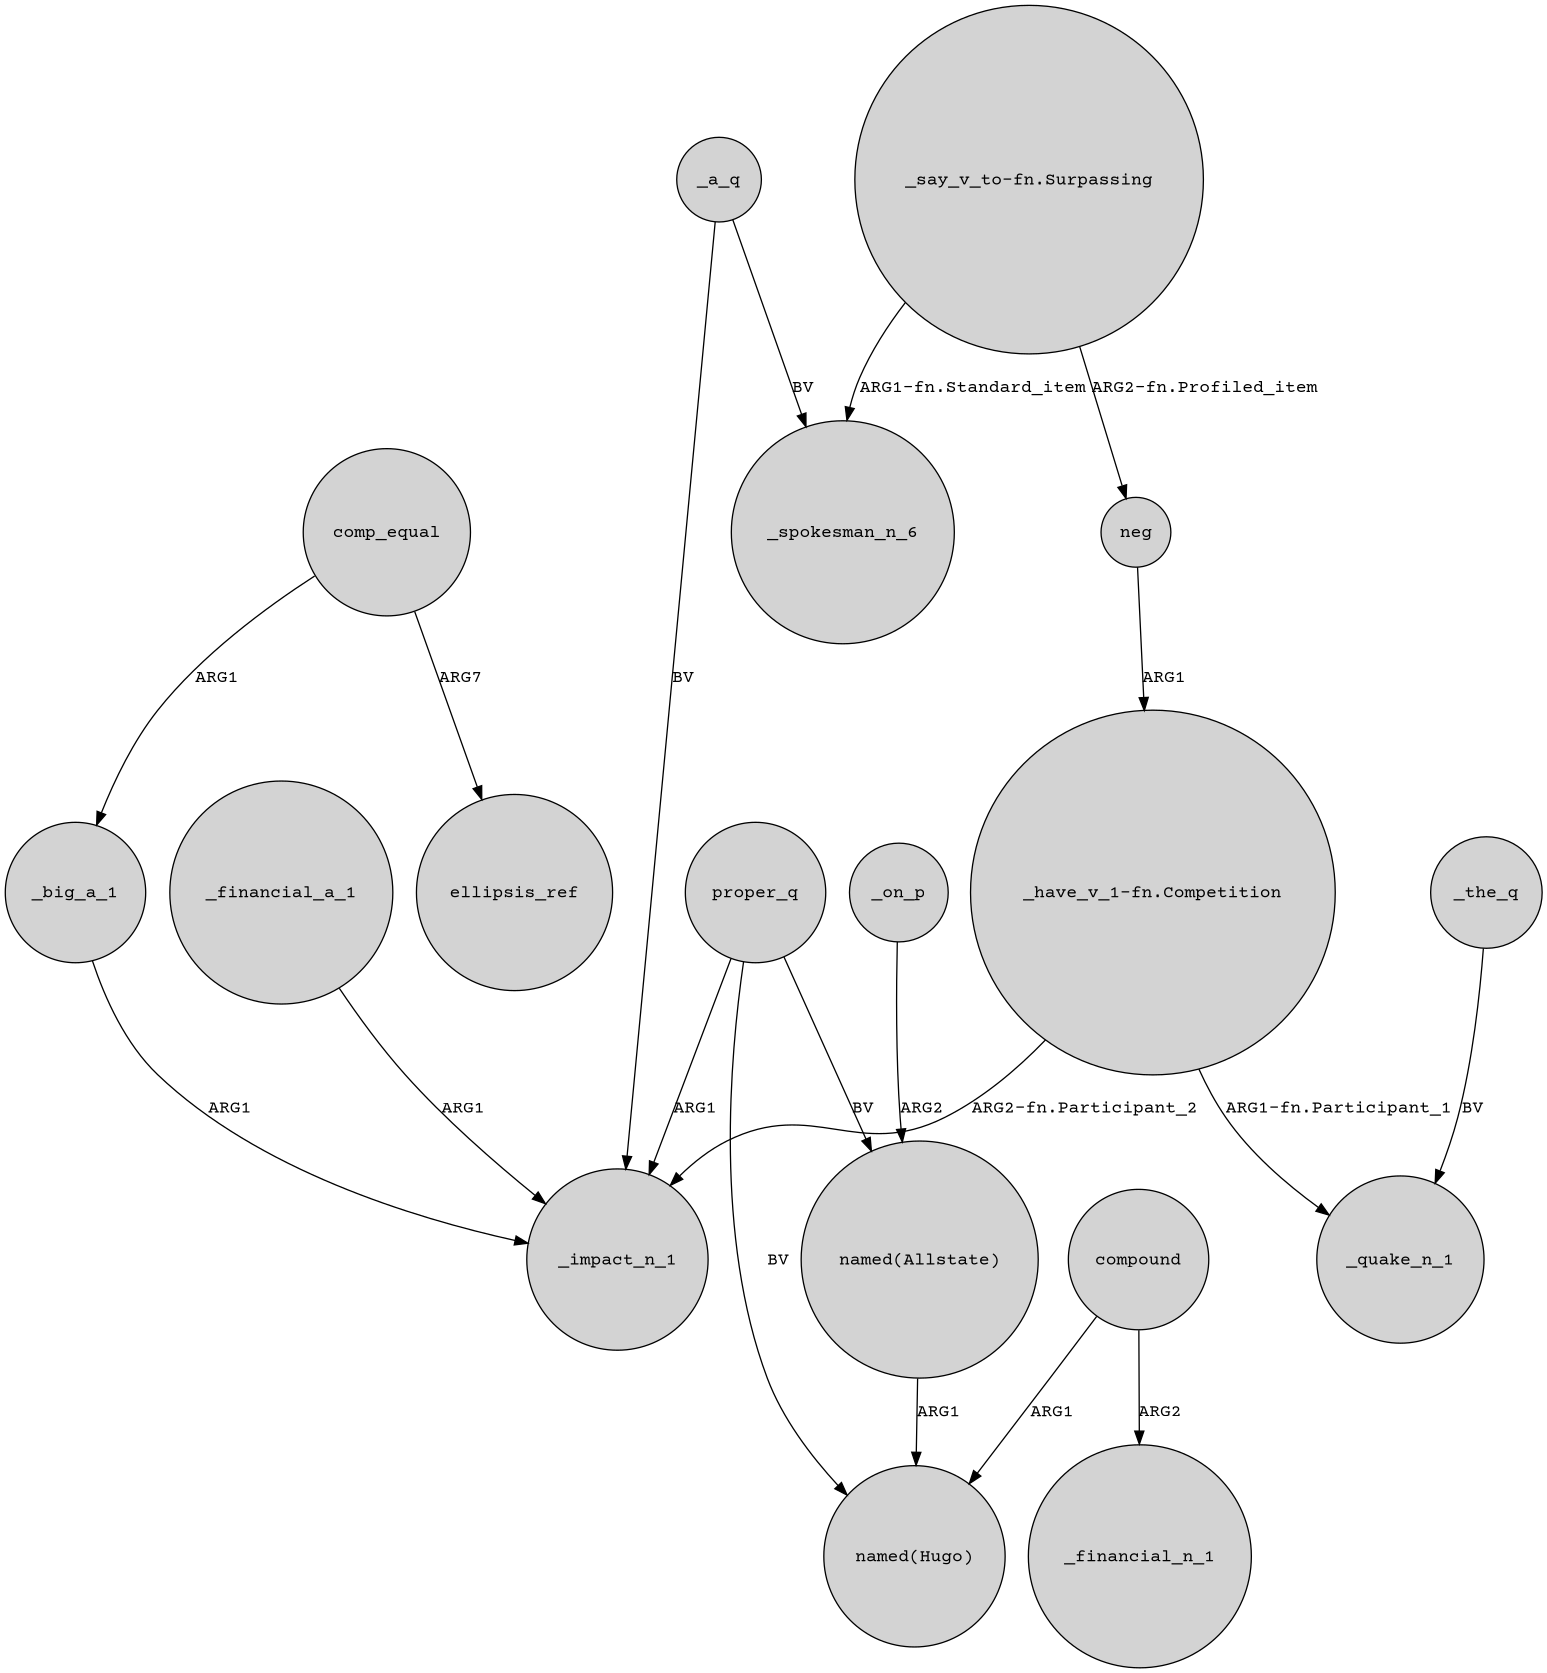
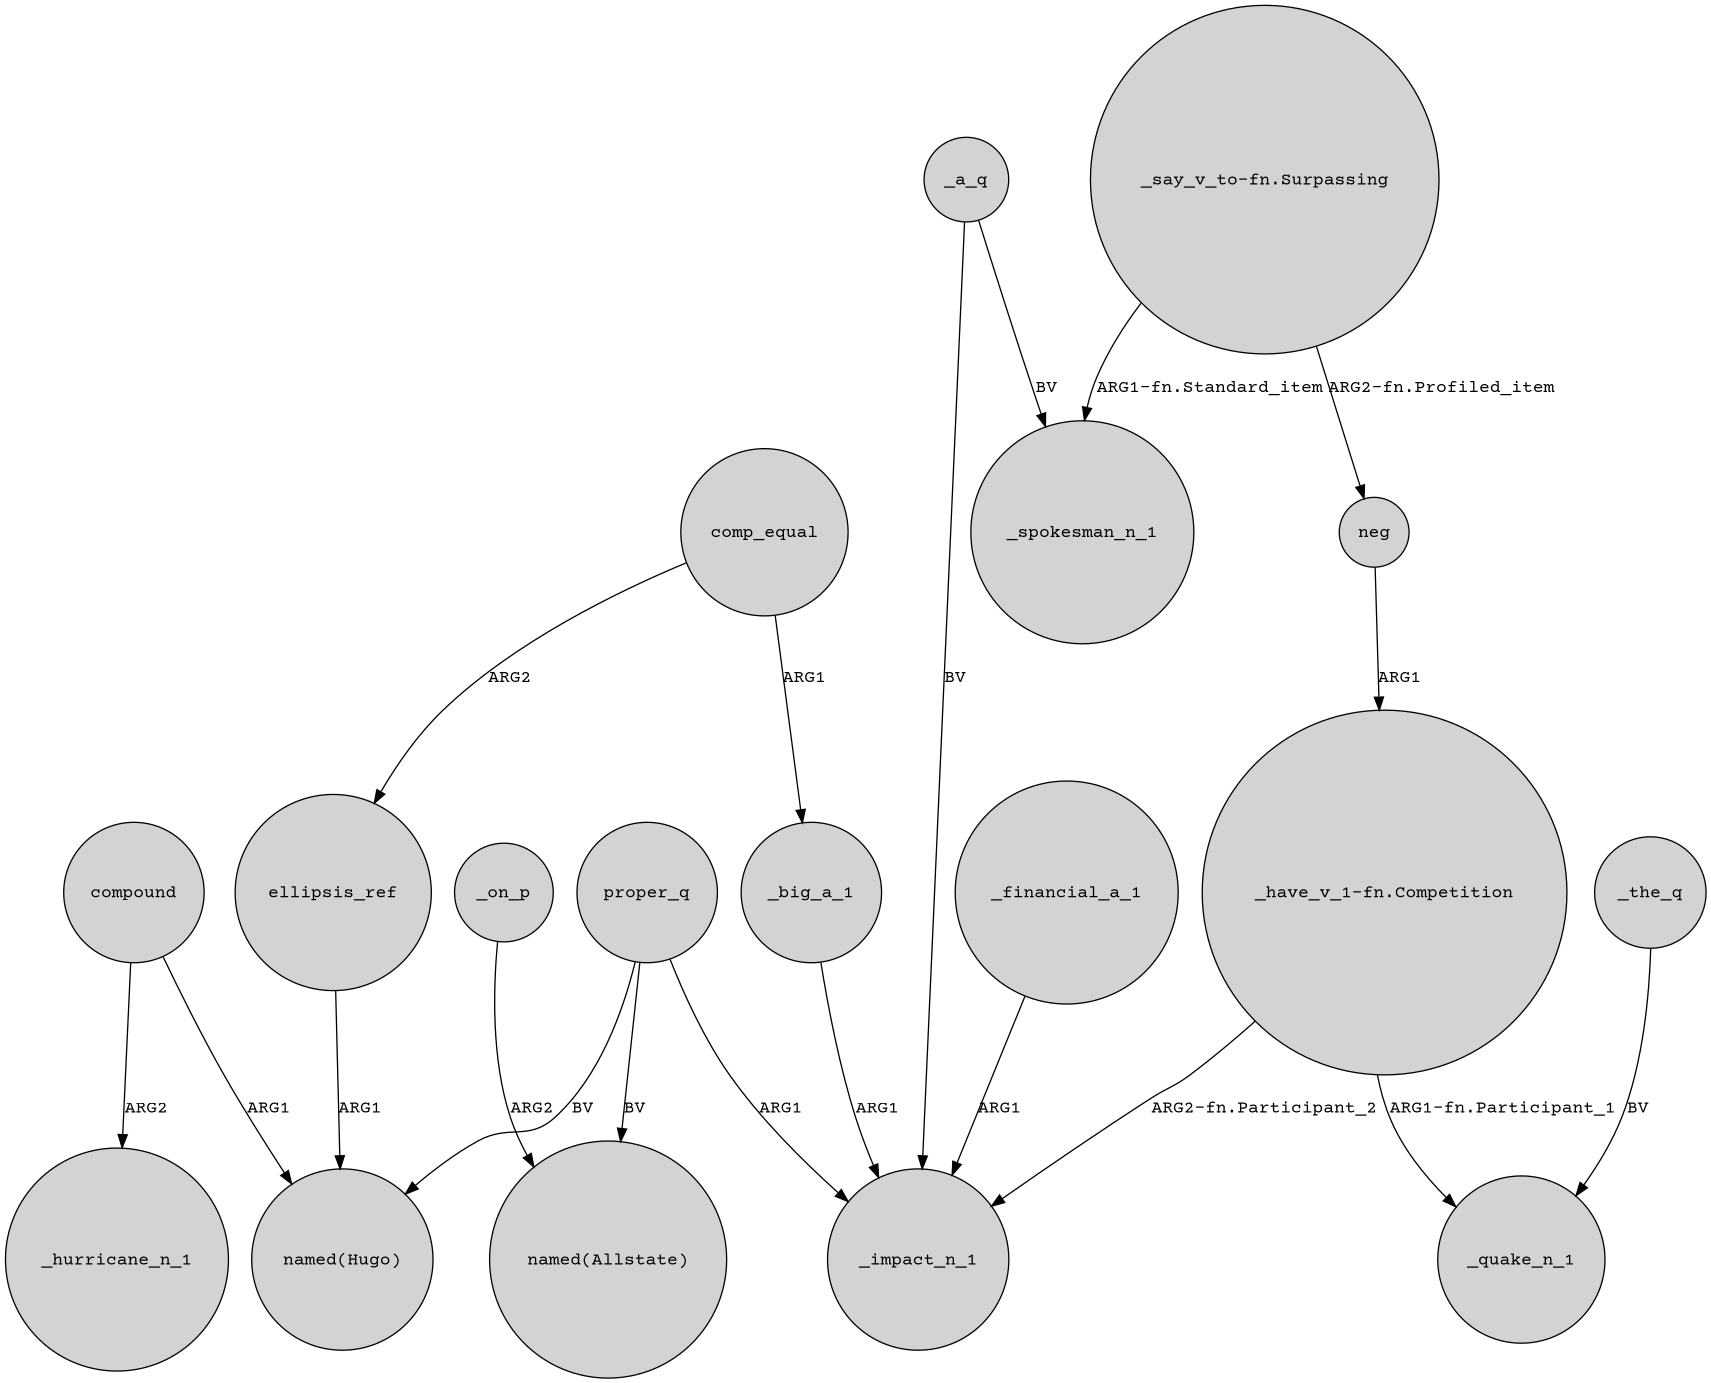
node "_spokesman_n_6": label "_spokesman_n_6" -> "_spokesman_n_1"
edge "comp_equal" -> "ellipsis_ref": label "ARG7" -> "ARG2"
edge "named(Allstate)" -> "named(Hugo)": now "ellipsis_ref" -> "named(Hugo)"
node "_financial_n_1": label "_financial_n_1" -> "_hurricane_n_1"
